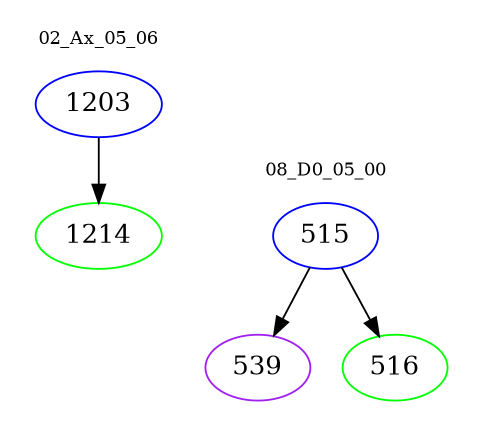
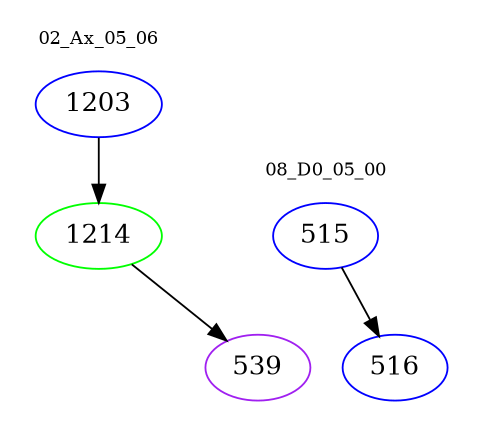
edge "515" -> "539": now "1214" -> "539"
node "516": color green -> blue
